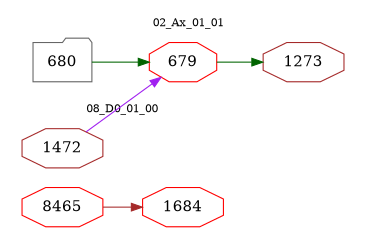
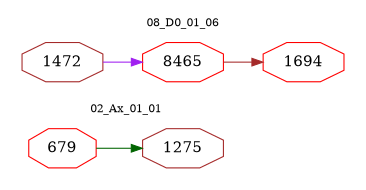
node "680": removed
node "1273": label "1273" -> "1275"
edge "1472" -> "679": now "1472" -> "8465"
cluster "08_D0_01_00": label "08_D0_01_00" -> "08_D0_01_06"
node "1684": label "1684" -> "1694"
